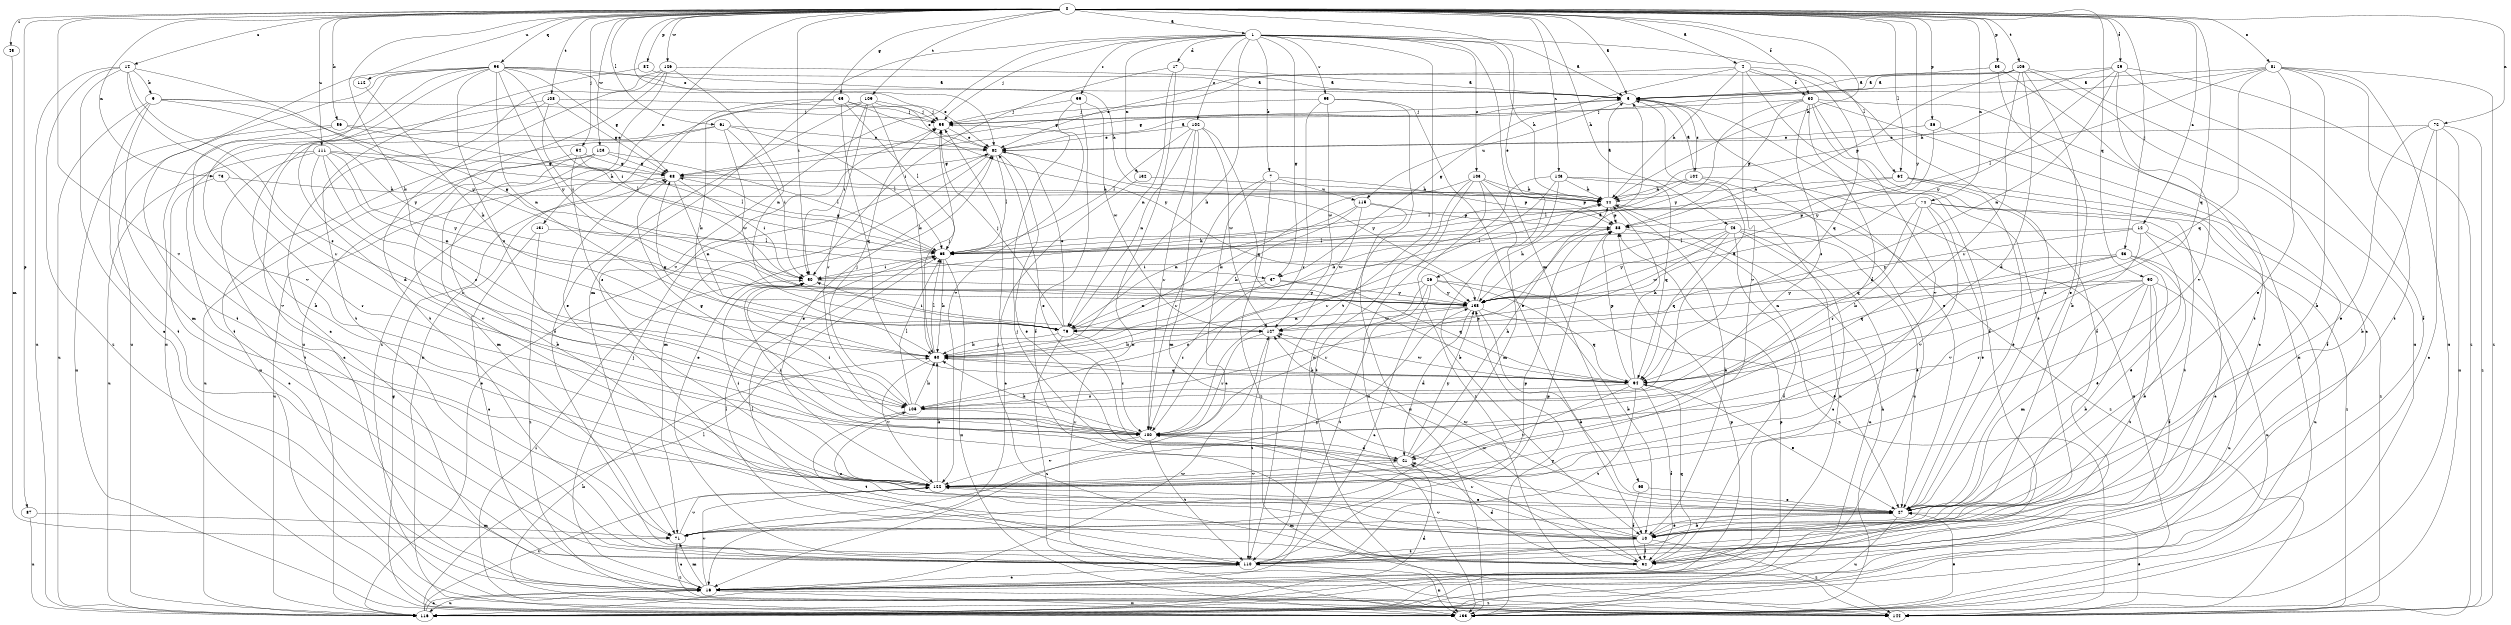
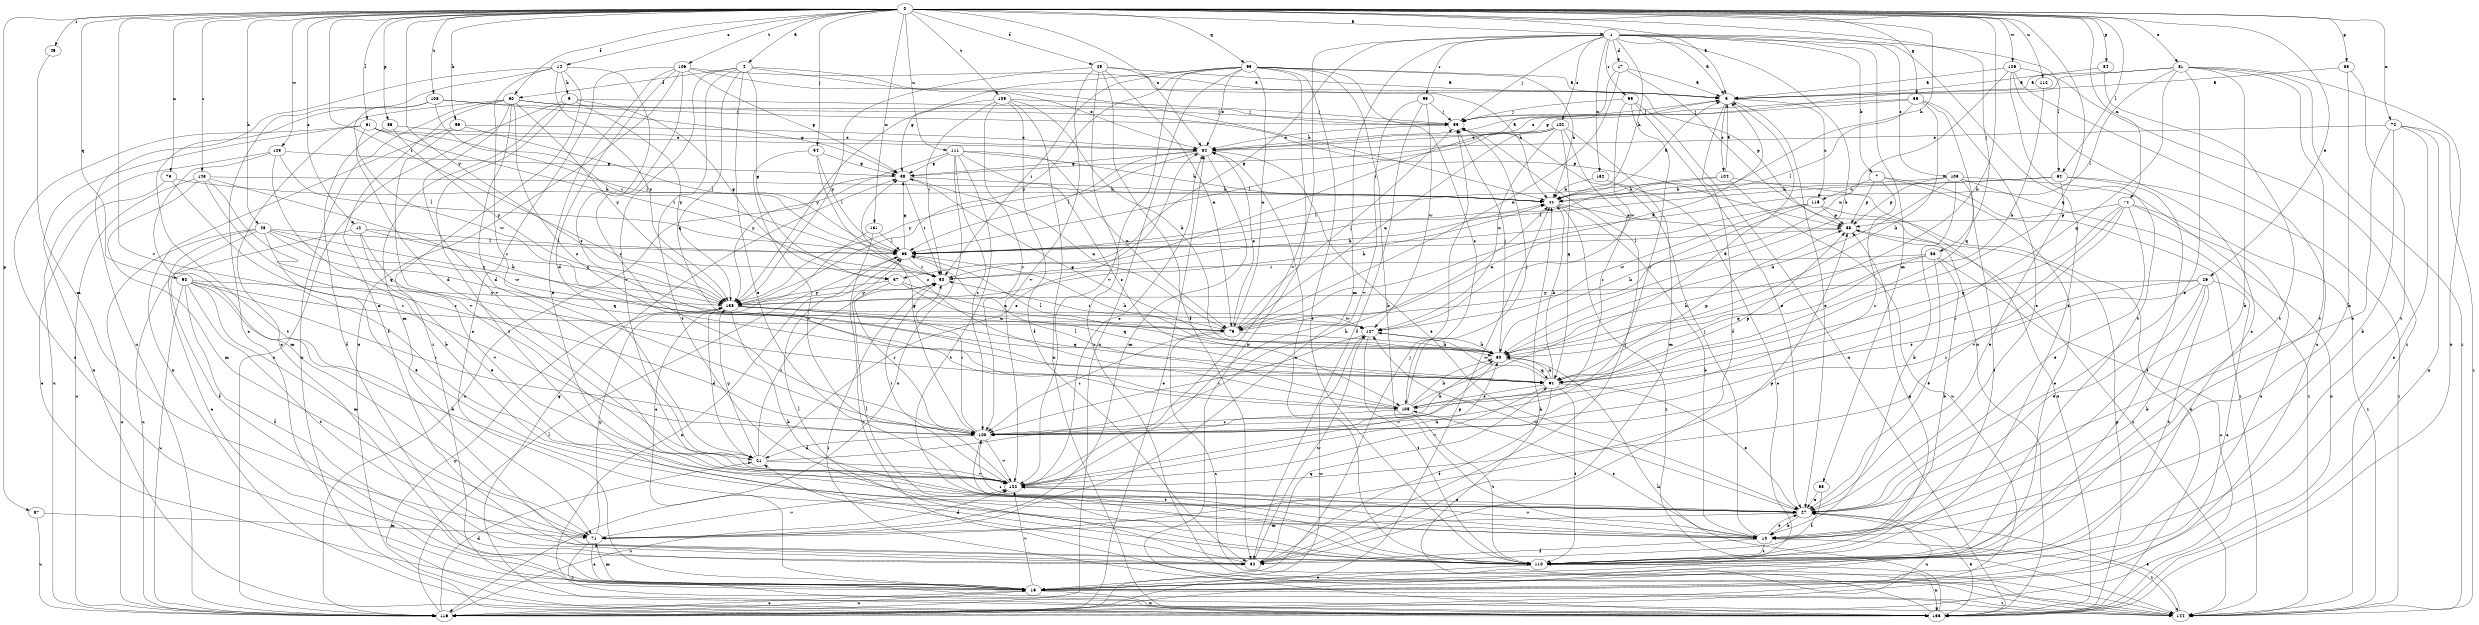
edge "116" -> "88": now "116" -> "44"
